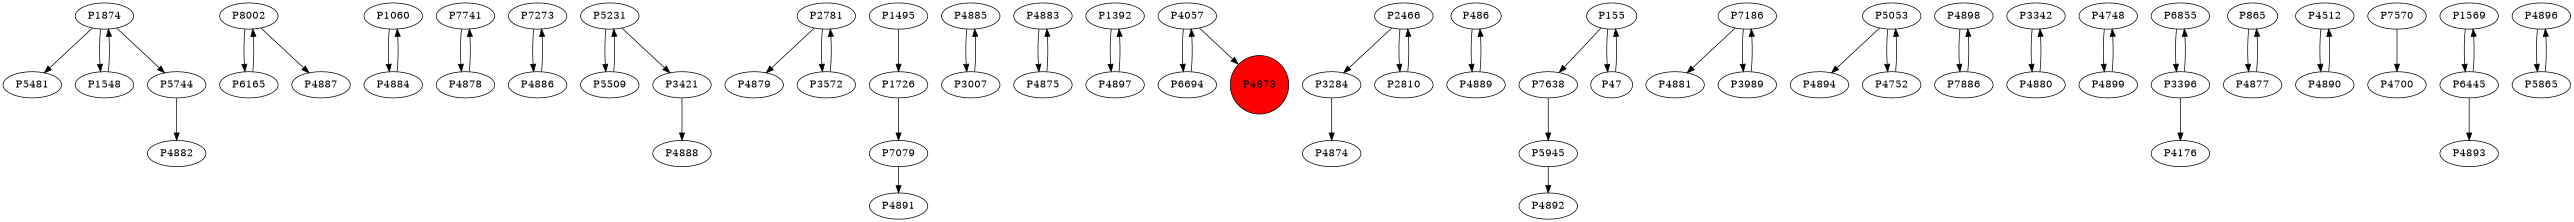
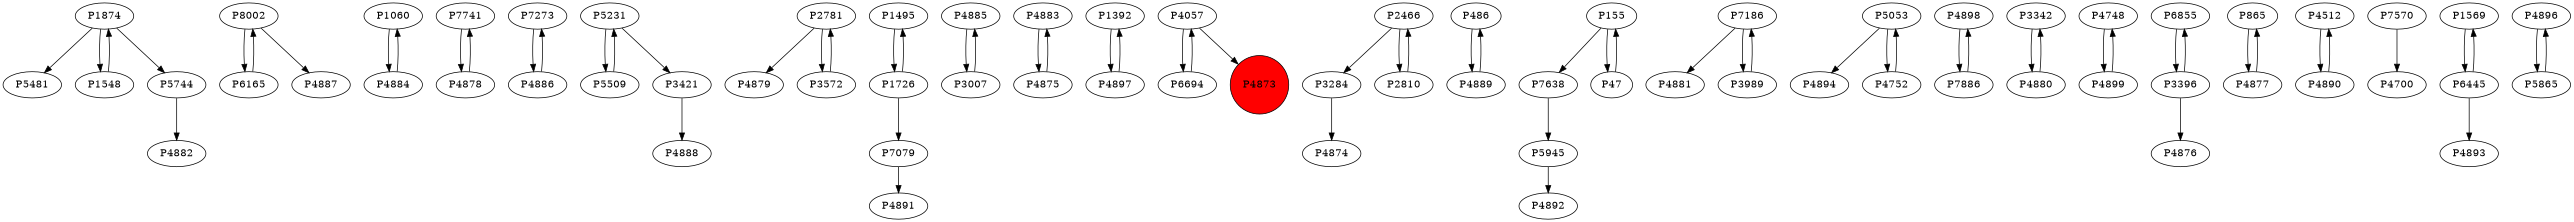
edge "P1726" -> "P1495": added
node "P4176": label "P4176" -> "P4876"
